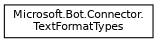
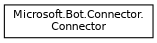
node "Microsoft.Bot.Connector. TextFormatTypes": label "Microsoft.Bot.Connector. TextFormatTypes" -> "Microsoft.Bot.Connector. Connector"
